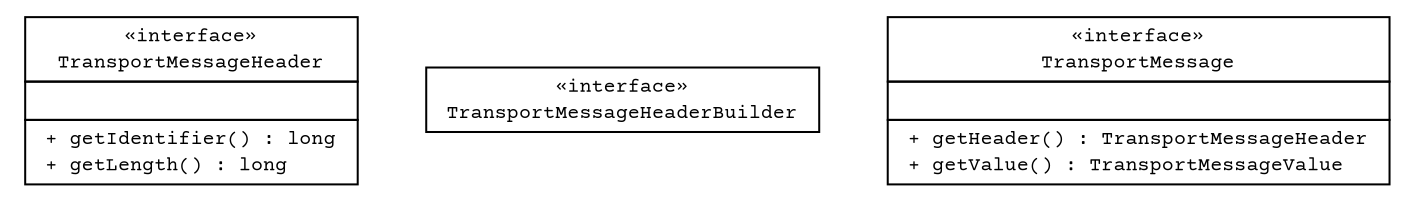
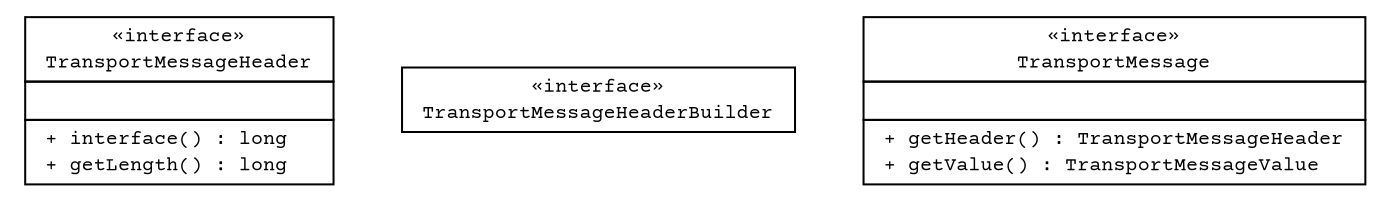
node "TransportMessageHeader": text "+ getIdentifier() : long" -> "+ interface() : long"
